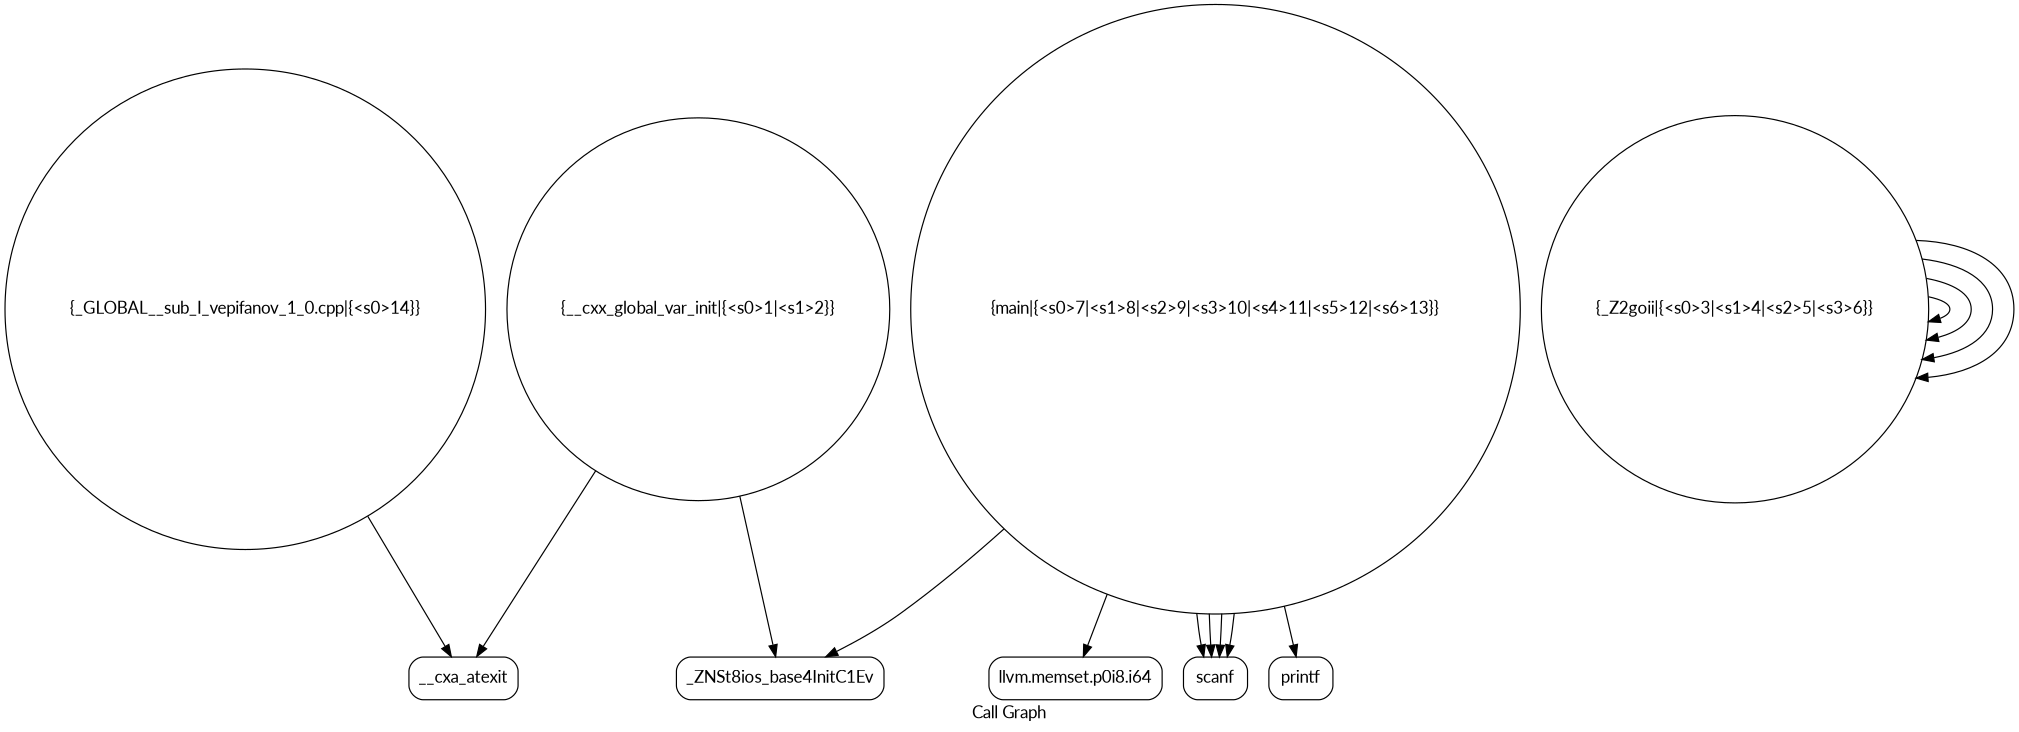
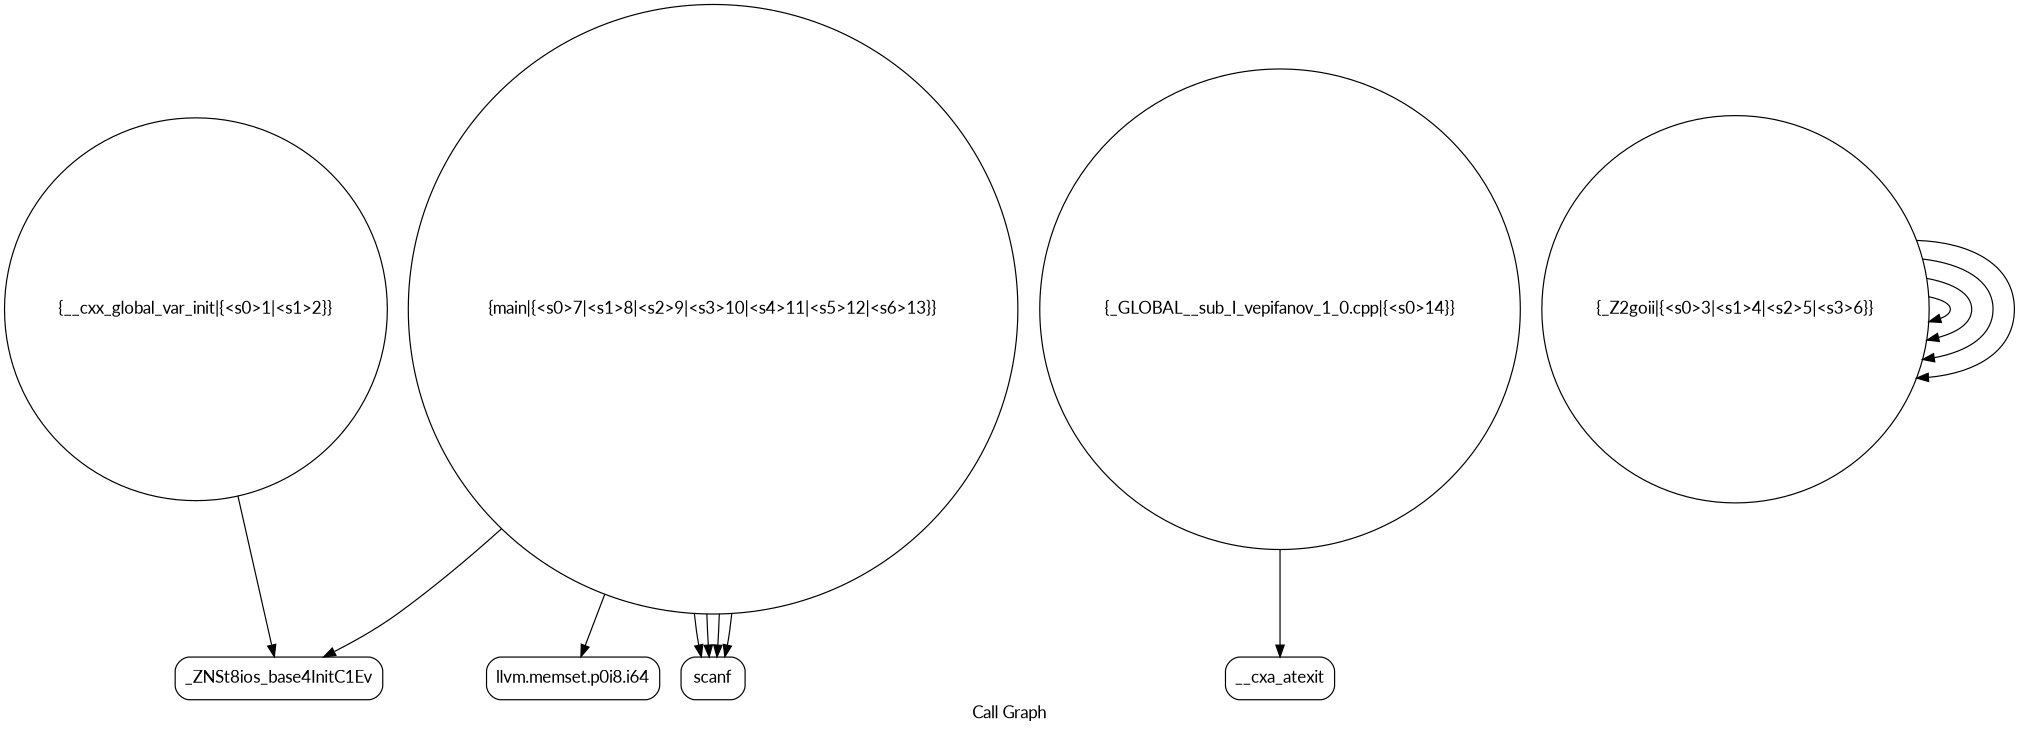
edge "{__cxx_global_var_init|{<s0>1|<s1>2}}" -> "__cxa_atexit": removed
node "printf": removed
